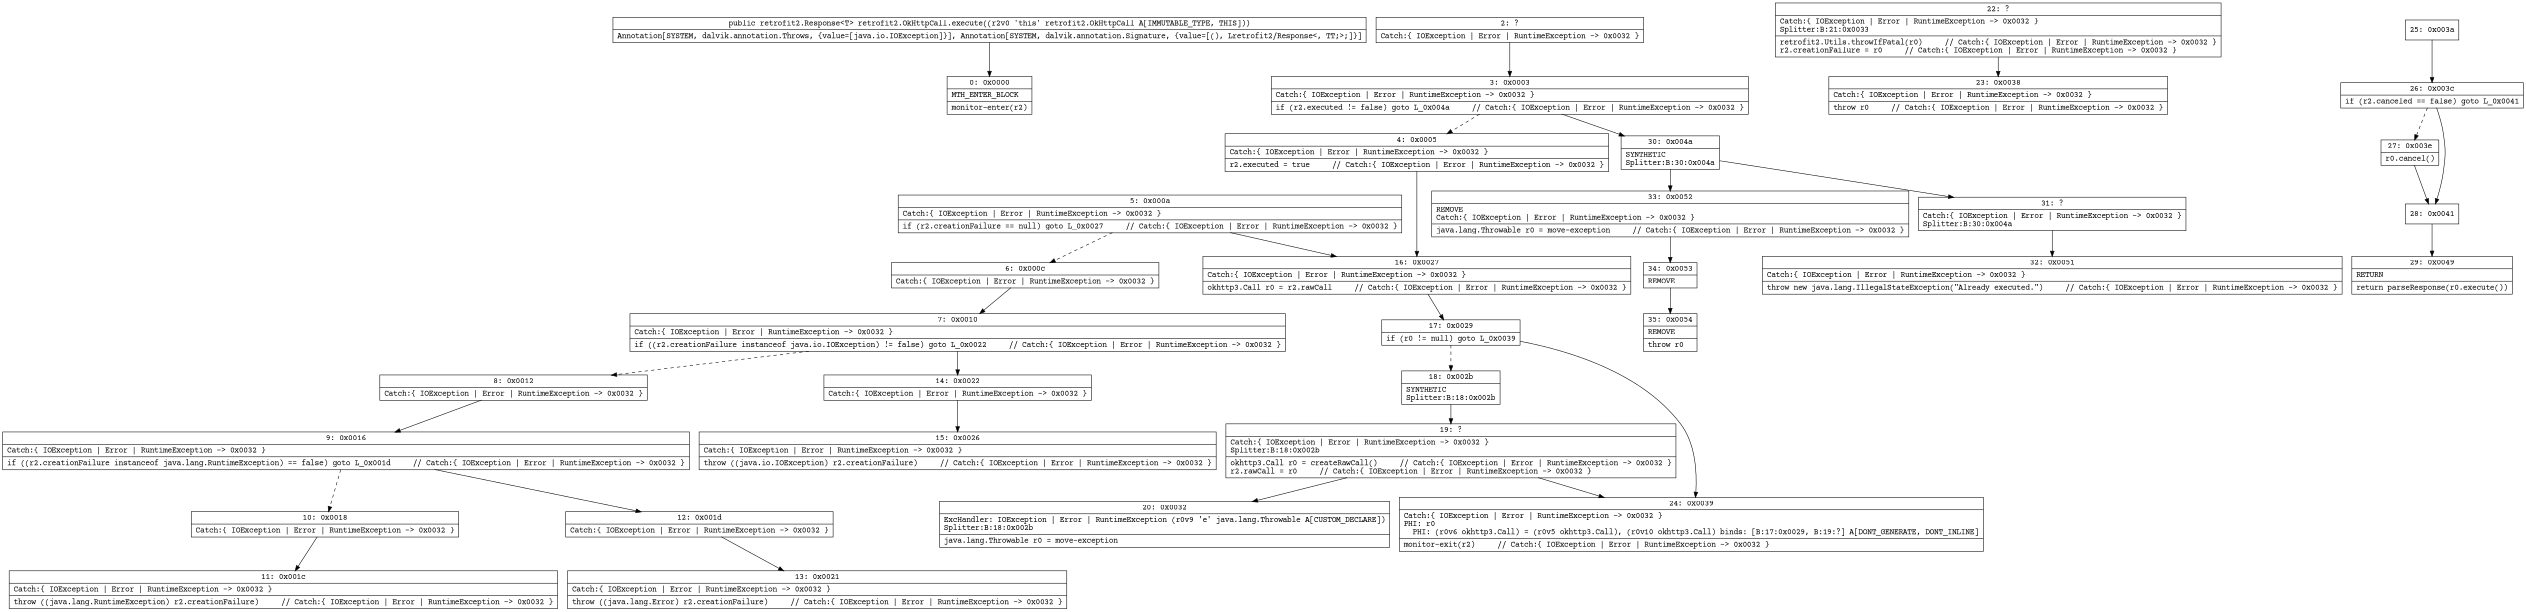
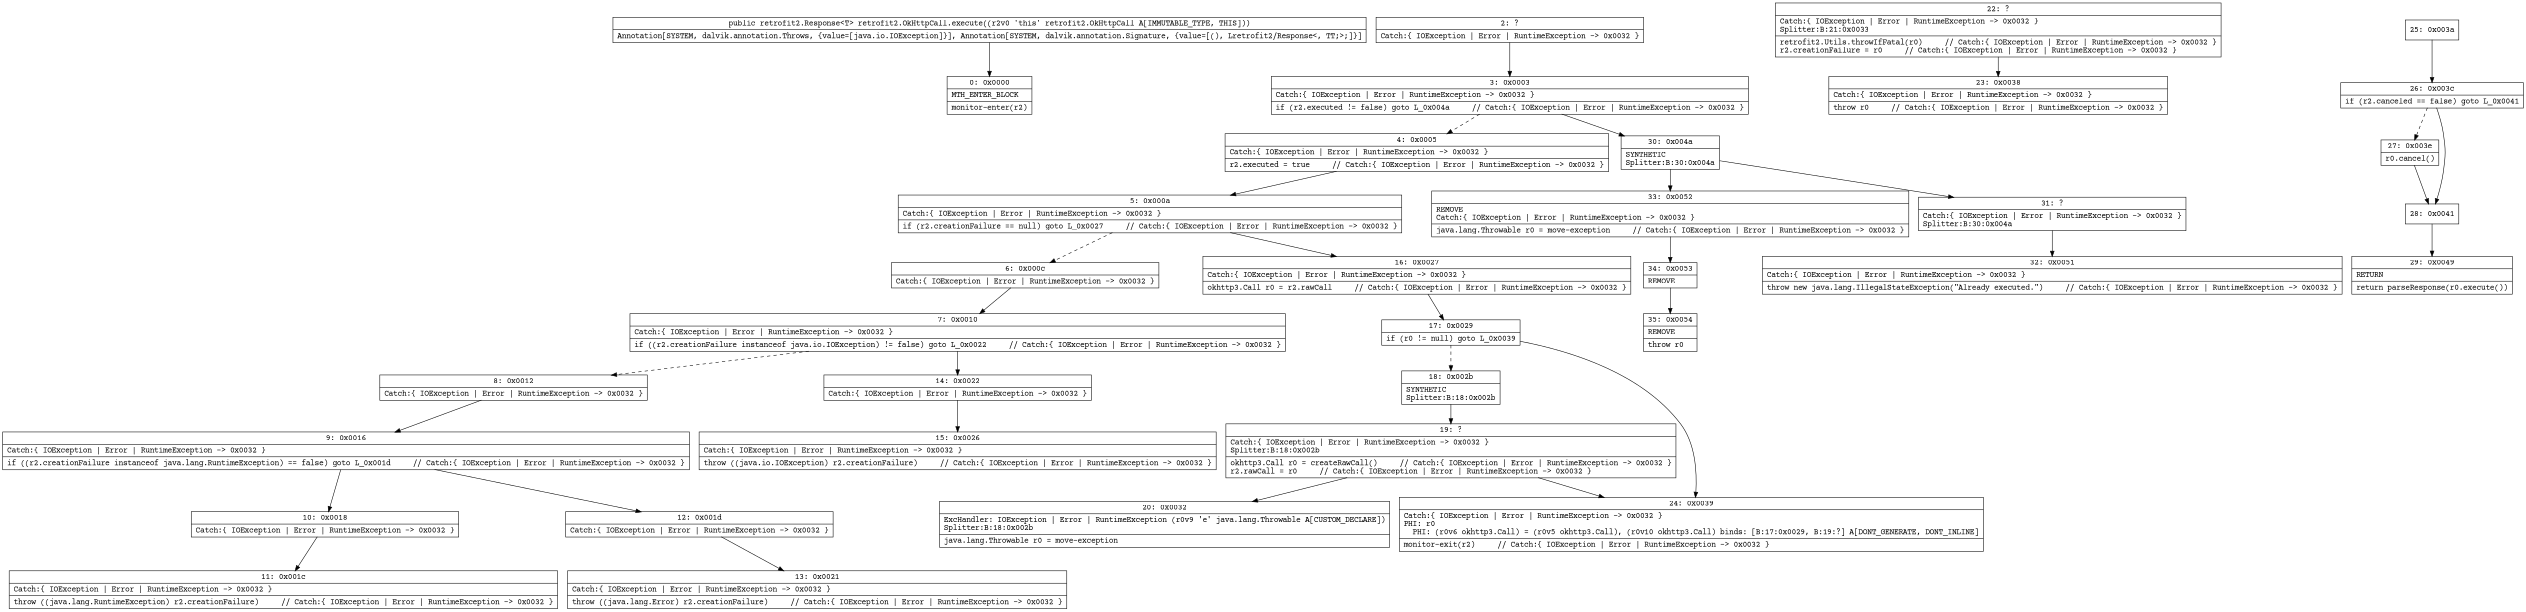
edge "4: 0x0005" -> "16: 0x0027": now "4: 0x0005" -> "5: 0x000a"
edge "9: 0x0016" -> "10: 0x0018": style dashed -> solid
